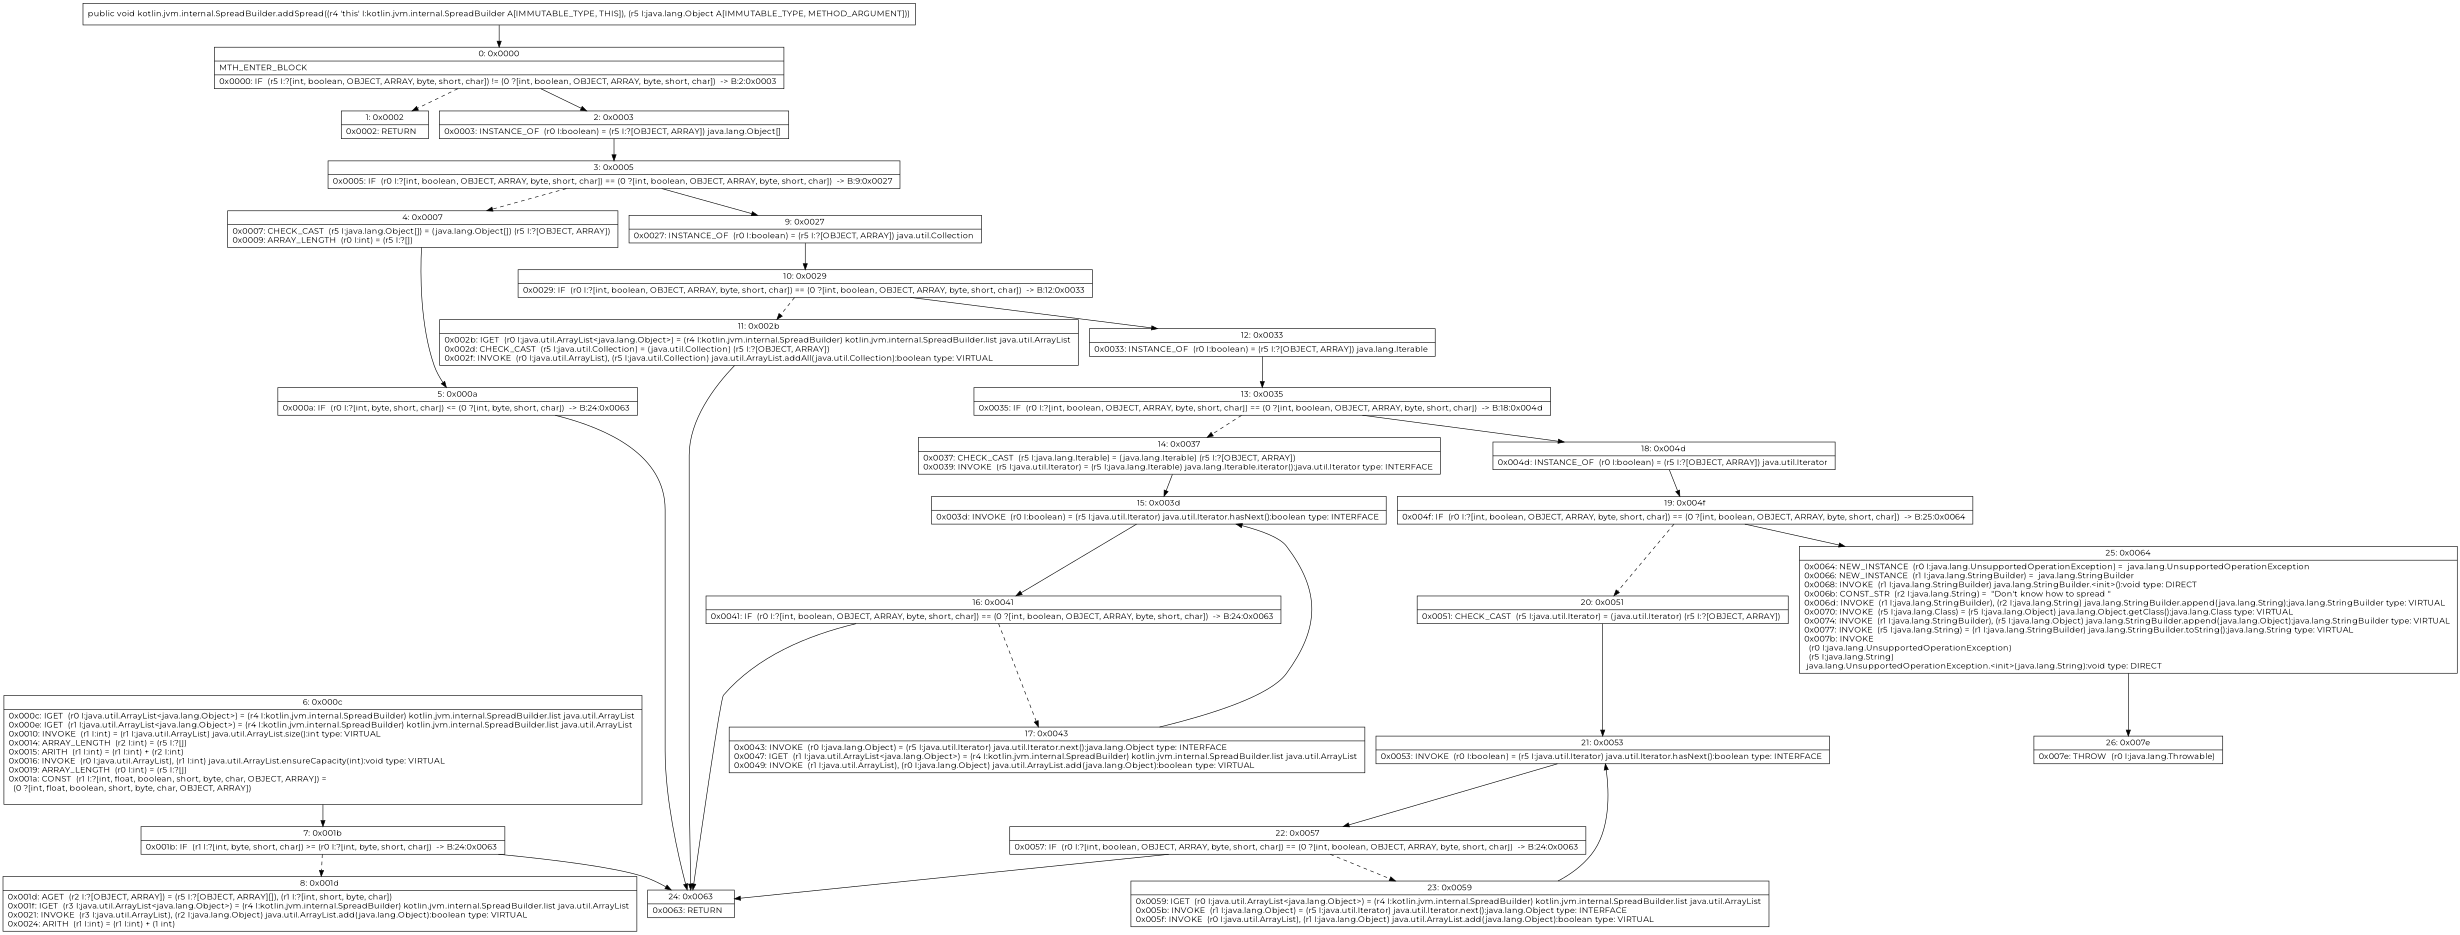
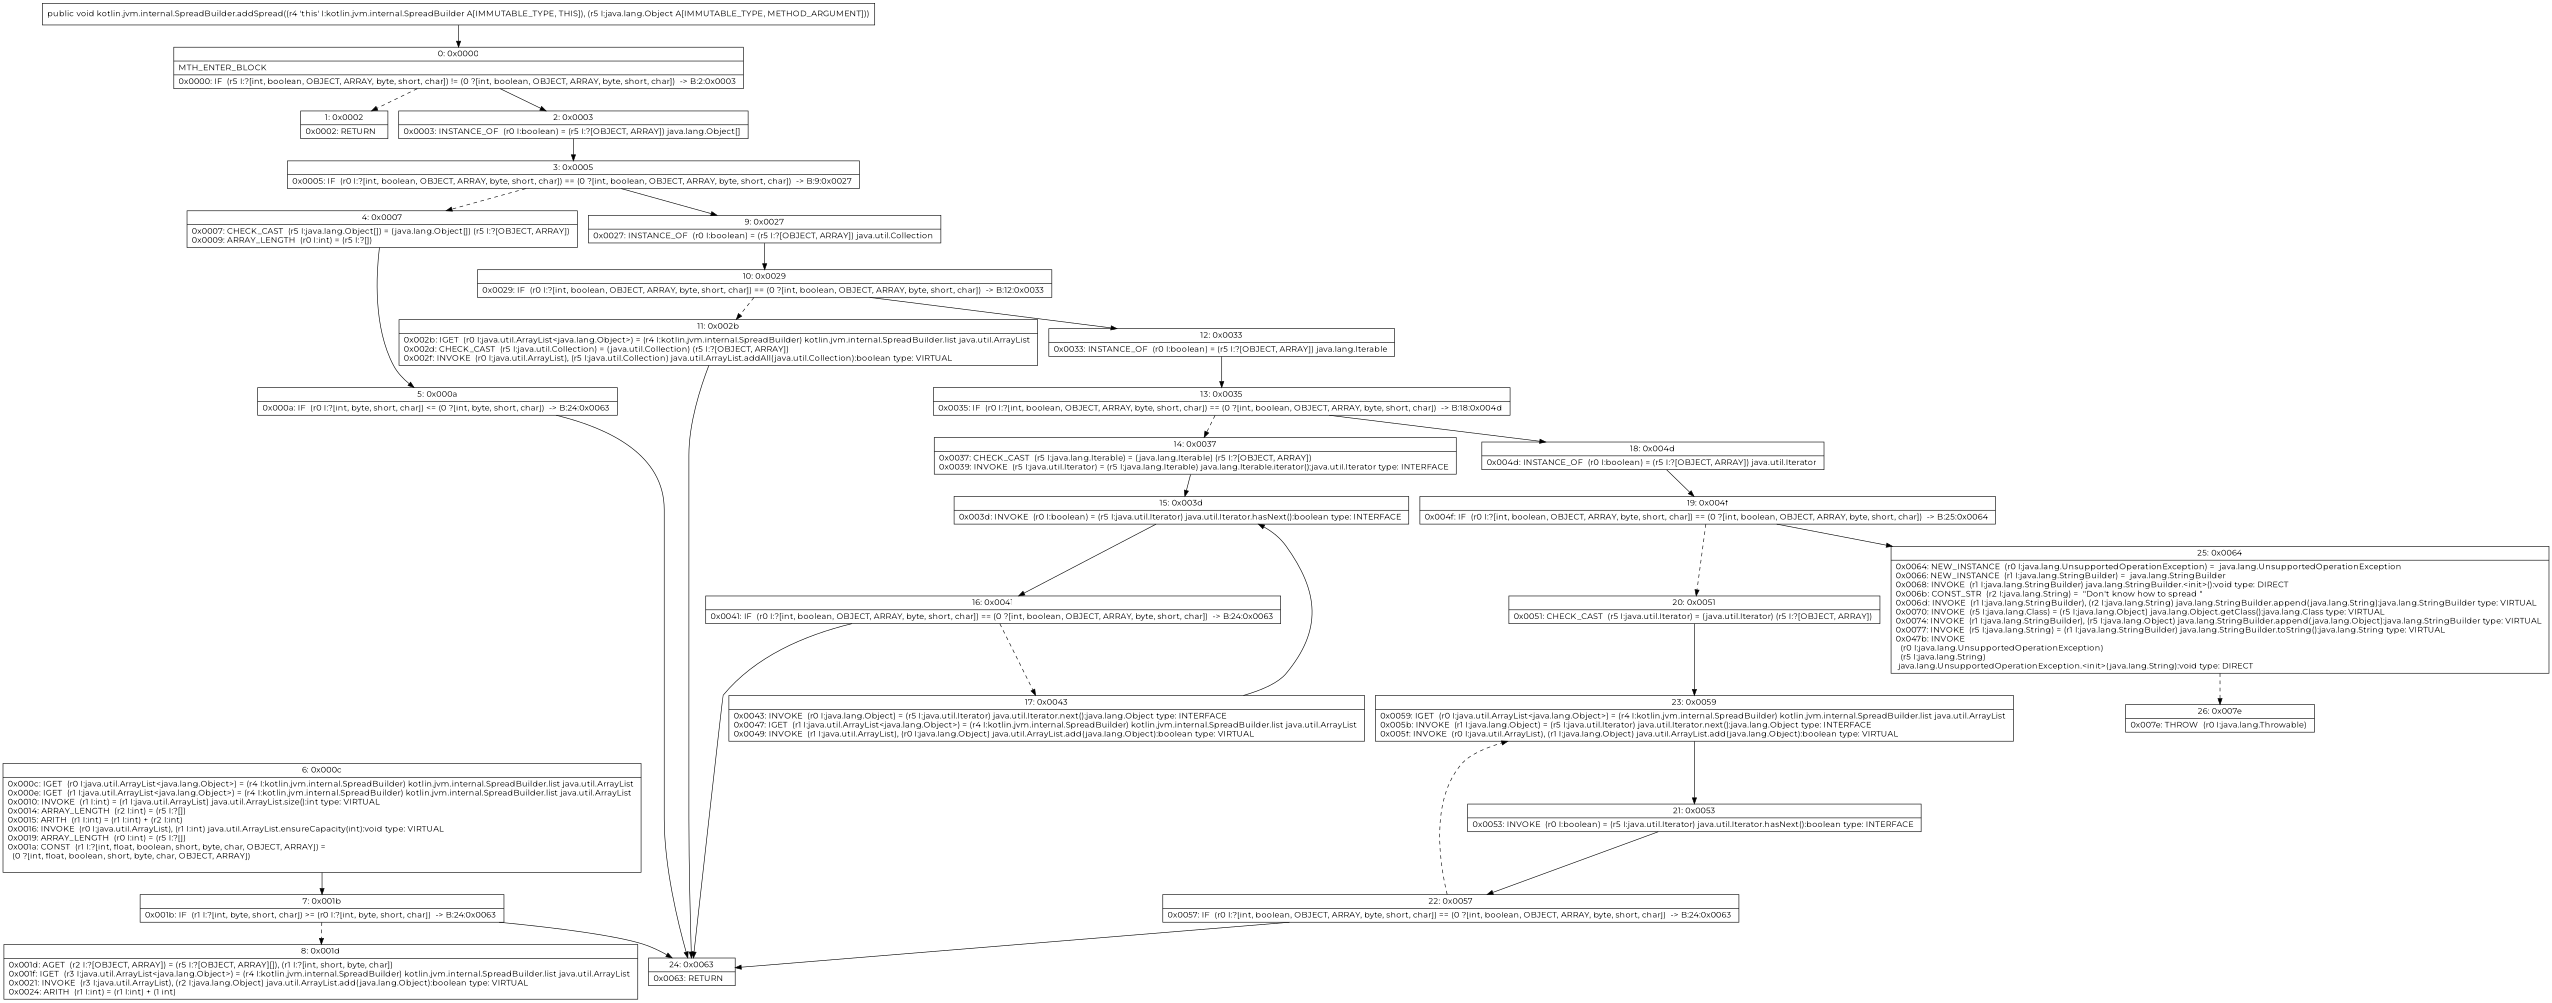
node "25: 0x0064": text "0x007b: INVOKE" -> "0x047b: INVOKE"
edge "20: 0x0051" -> "21: 0x0053": now "20: 0x0051" -> "23: 0x0059"
edge "25: 0x0064" -> "26: 0x007e": style solid -> dashed
